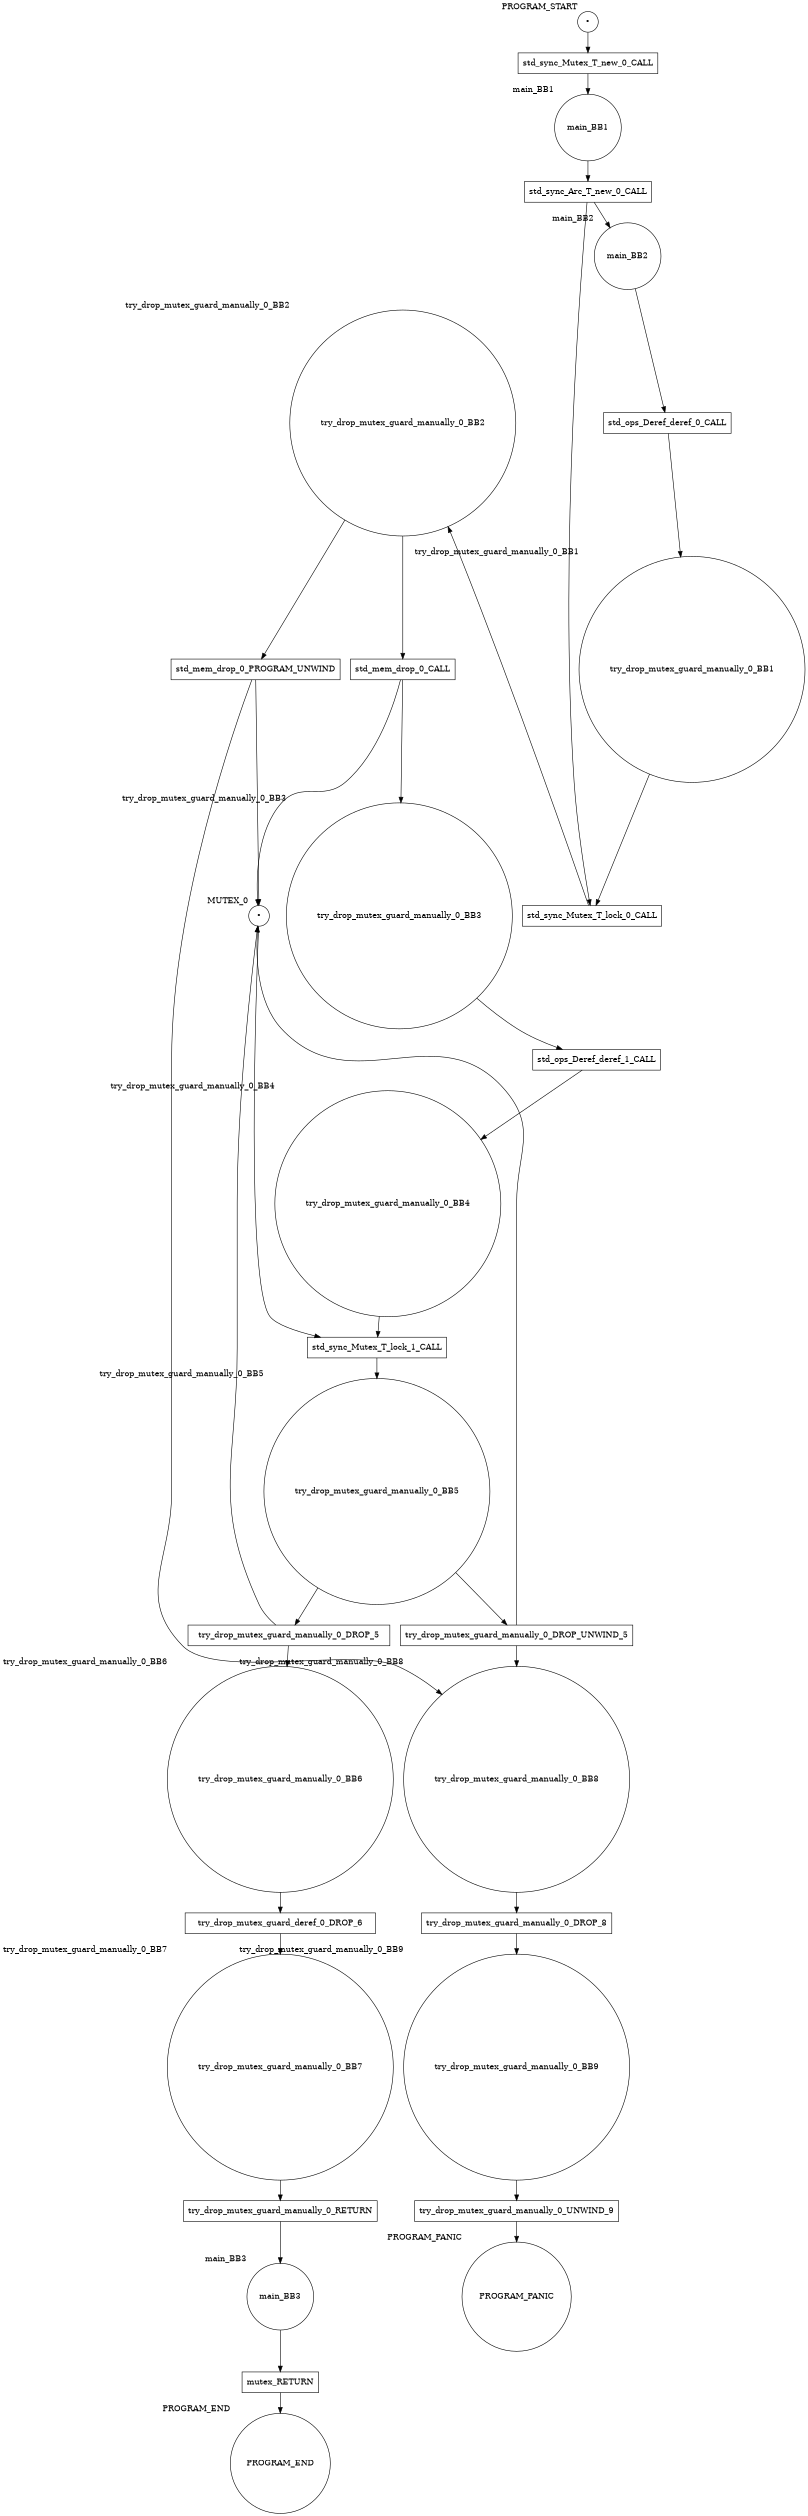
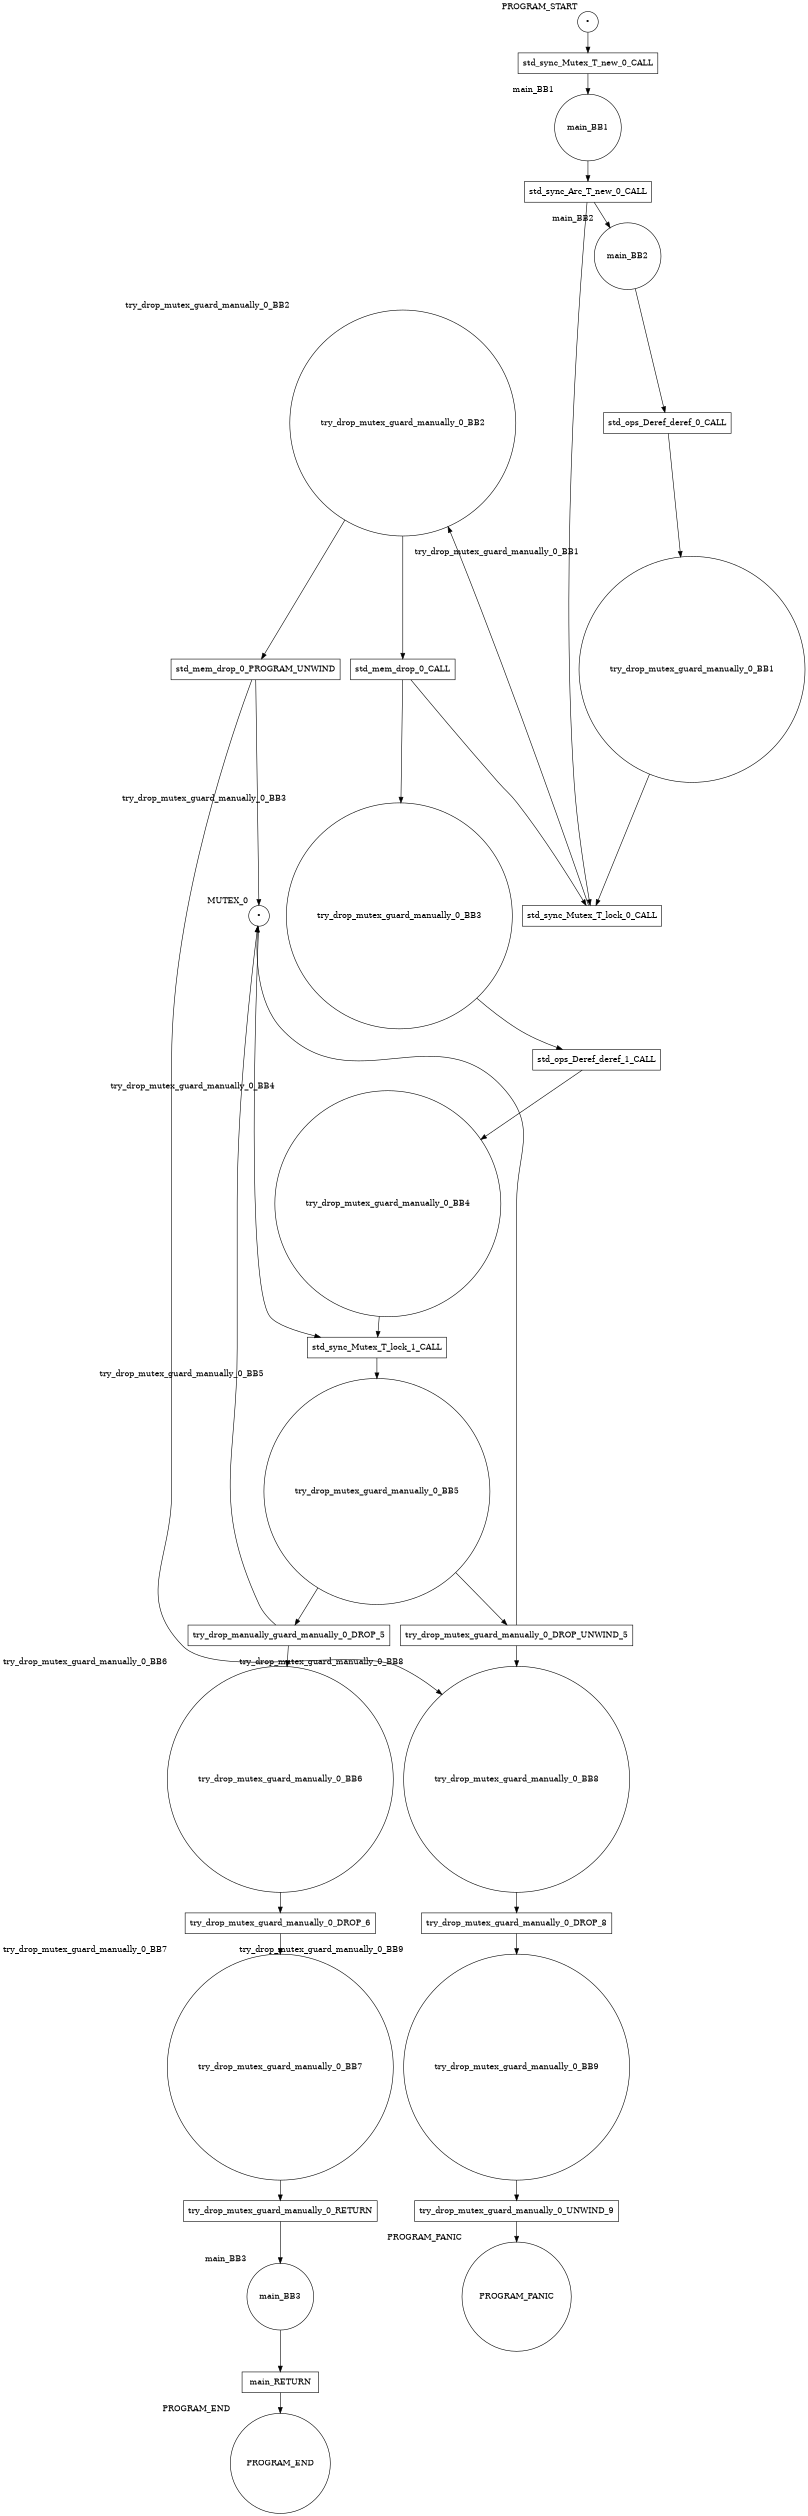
edge "std_mem_drop_0_CALL" -> "• MUTEX_0": now "std_mem_drop_0_CALL" -> "std_sync_Mutex_T_lock_0_CALL"
node "try_drop_mutex_guard_manually_0_DROP_5": label "try_drop_mutex_guard_manually_0_DROP_5" -> "try_drop_manually_guard_manually_0_DROP_5"
node "try_drop_mutex_guard_deref_0_DROP_6": label "try_drop_mutex_guard_deref_0_DROP_6" -> "try_drop_mutex_guard_manually_0_DROP_6"
node "mutex_RETURN": label "mutex_RETURN" -> "main_RETURN"
